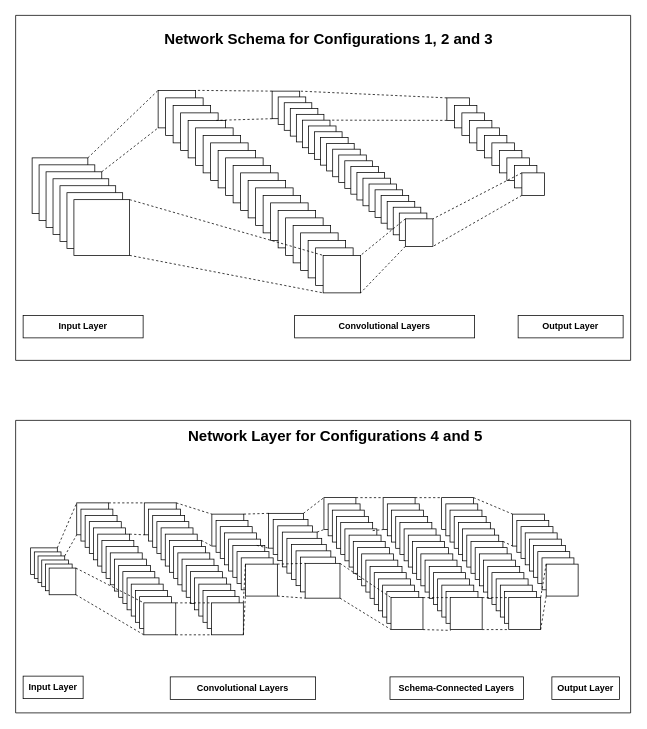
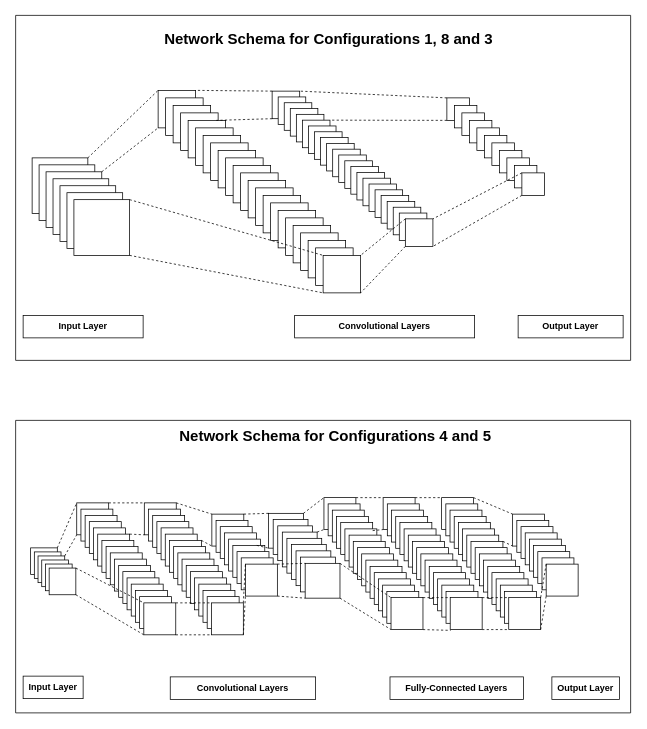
node "Network Schema for Configurations 1, 2 and 3": label "Network Schema for Configurations 1, 2 and 3" -> "Network Schema for Configurations 1, 8 and 3"
node "Network Layer for Configurations 4 and 5": label "Network Layer for Configurations 4 and 5" -> "Network Schema for Configurations 4 and 5"
node "Schema-Connected Layers": label "Schema-Connected Layers" -> "Fully-Connected Layers"
